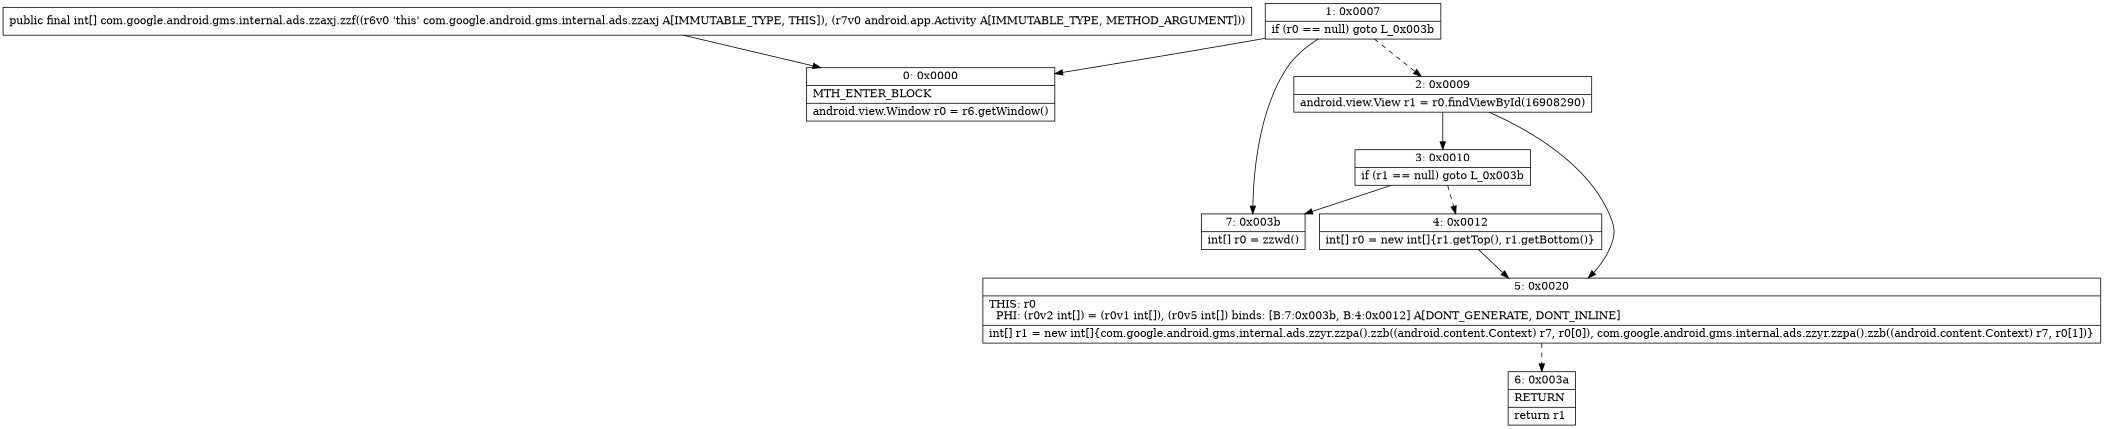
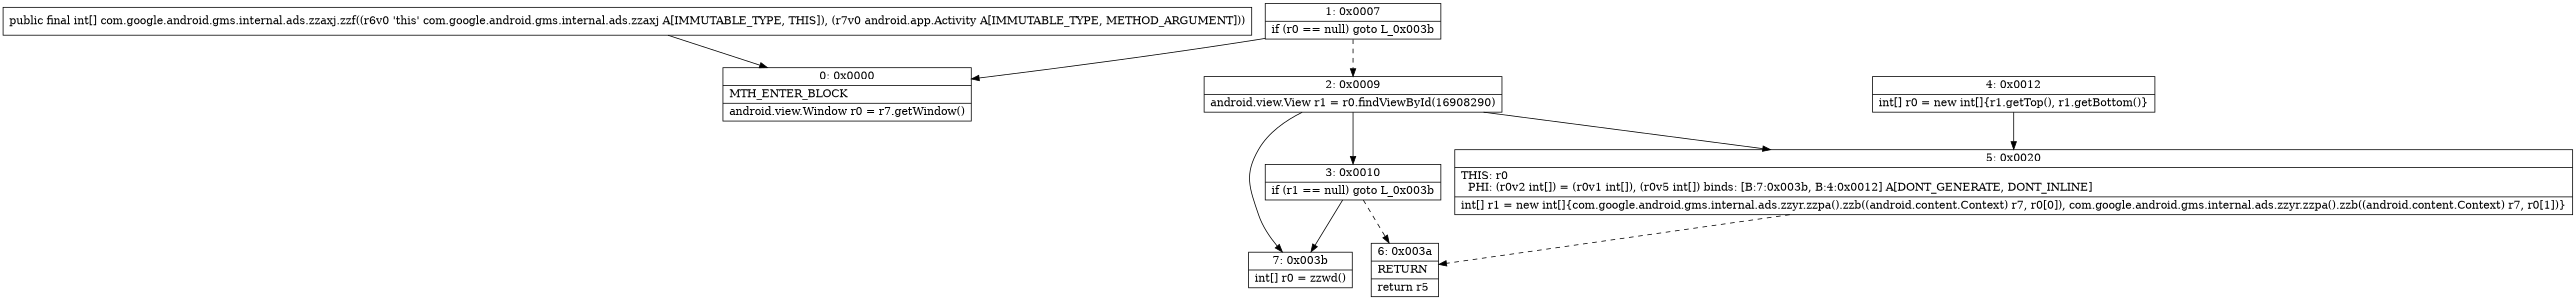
node "0: 0x0000": text "android.view.Window r0 = r6.getWindow()" -> "android.view.Window r0 = r7.getWindow()"
edge "1: 0x0007" -> "7: 0x003b": now "2: 0x0009" -> "7: 0x003b"
edge "3: 0x0010" -> "4: 0x0012": now "3: 0x0010" -> "6: 0x003a"
node "6: 0x003a": text "return r1" -> "return r5"
